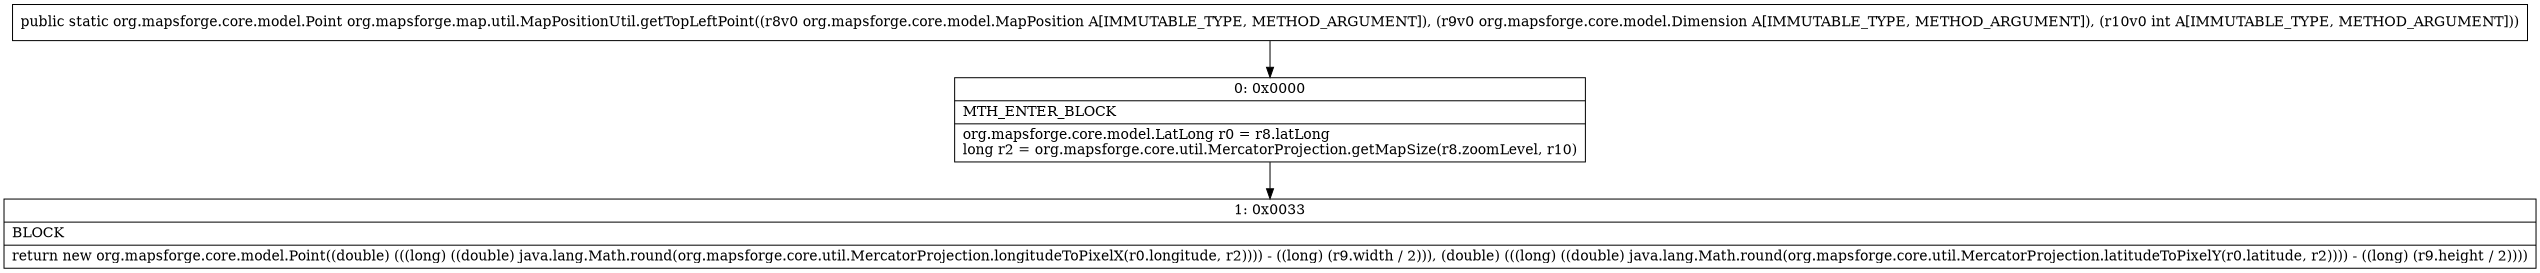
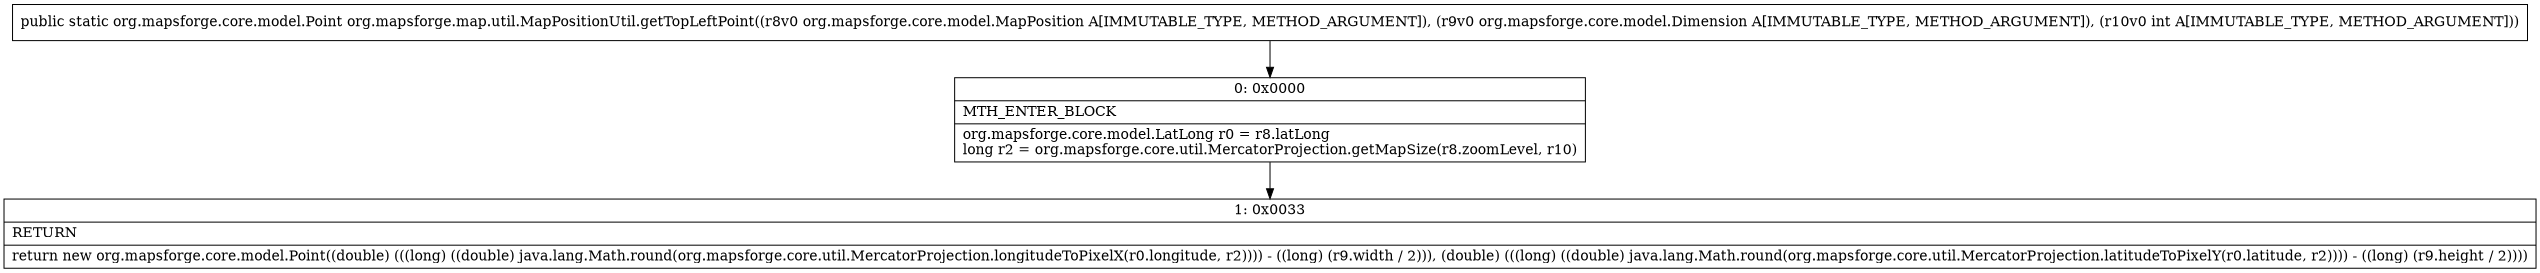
node "1: 0x0033": text "BLOCK" -> "RETURN"
